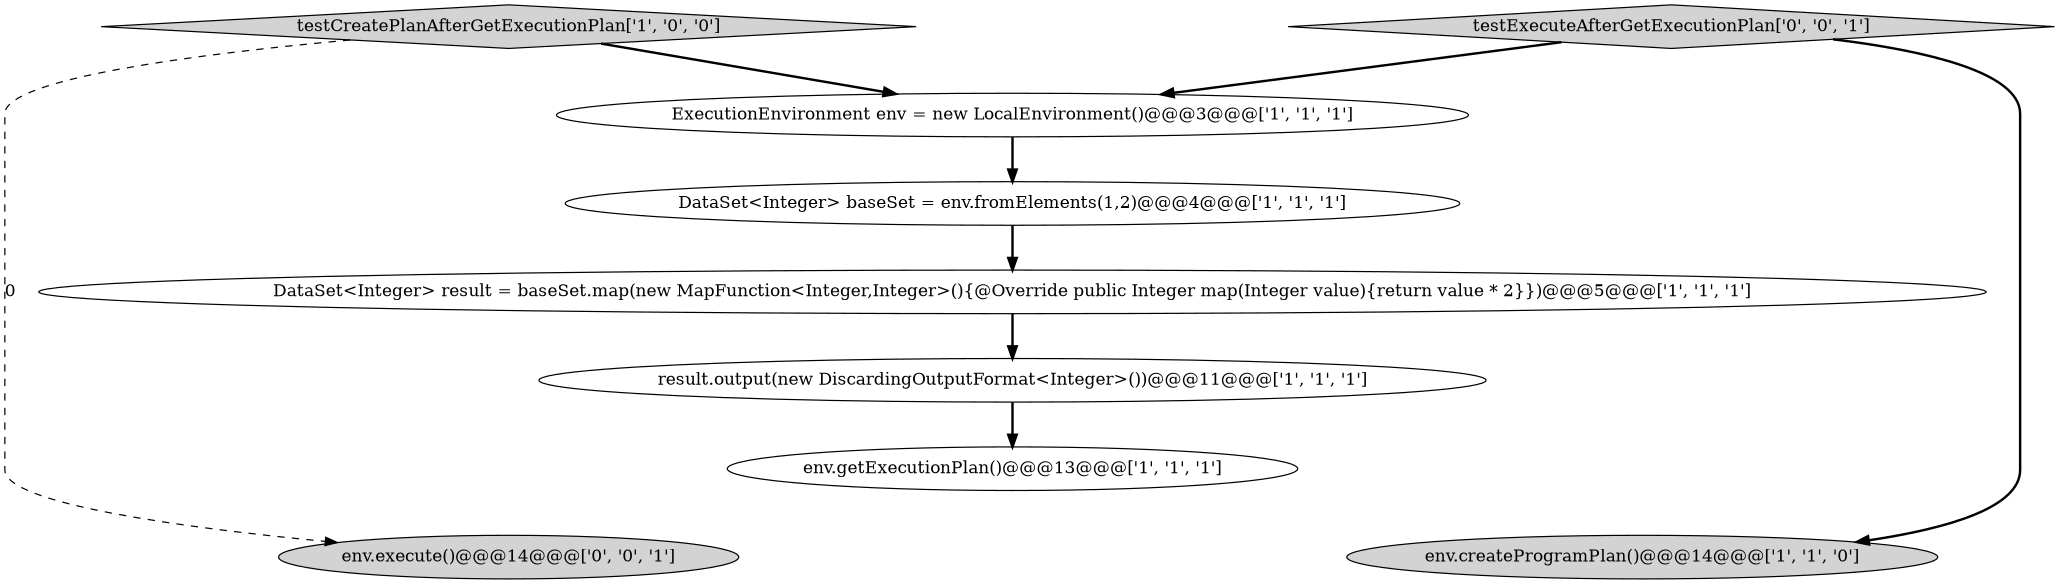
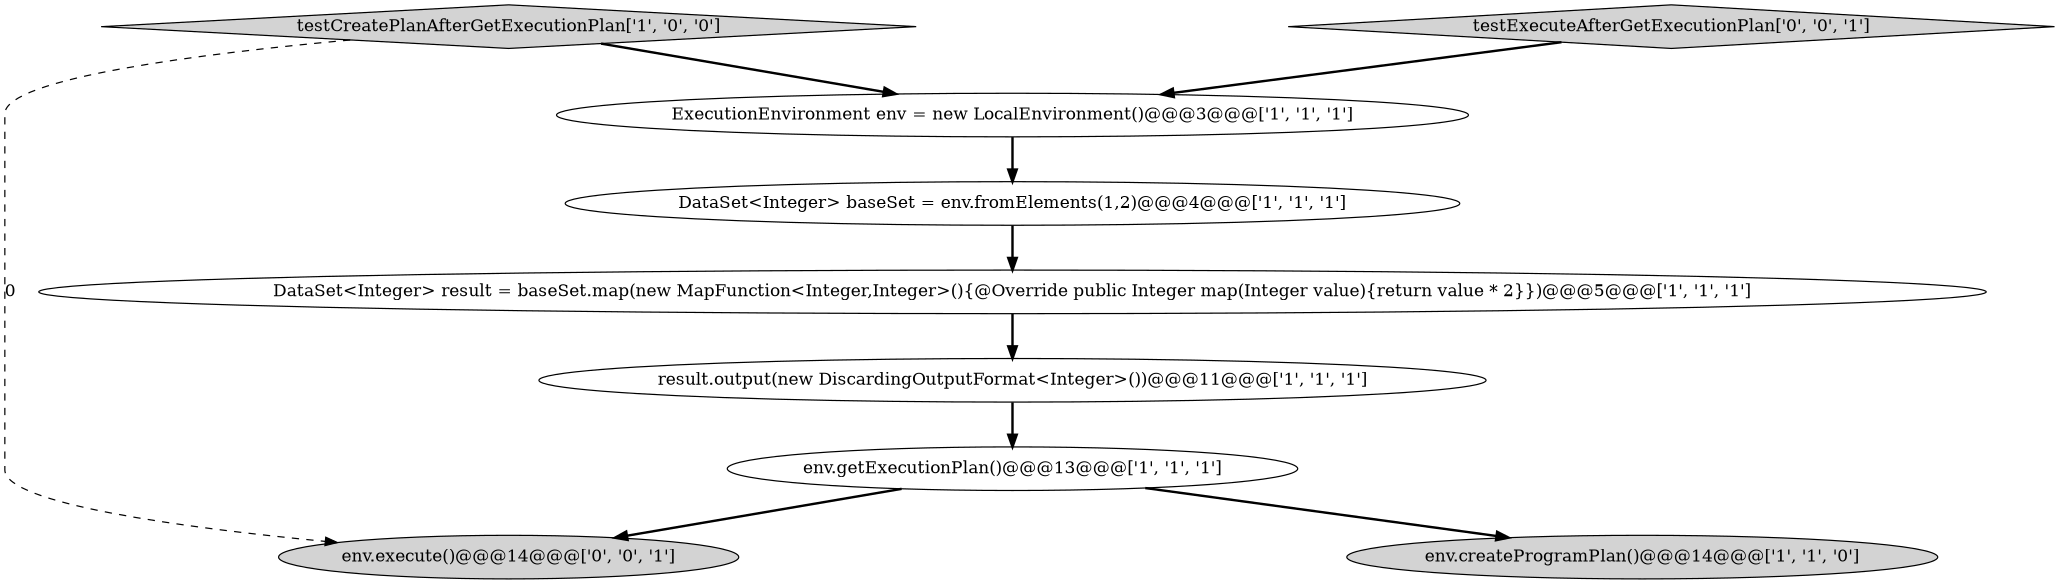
edge "testExecuteAfterGetExecutionPlan['0', '0', '1']" -> "env.createProgramPlan()@@@14@@@['1', '1', '0']": now "env.getExecutionPlan()@@@13@@@['1', '1', '1']" -> "env.createProgramPlan()@@@14@@@['1', '1', '0']"
edge "env.getExecutionPlan()@@@13@@@['1', '1', '1']" -> "env.execute()@@@14@@@['0', '0', '1']": added
